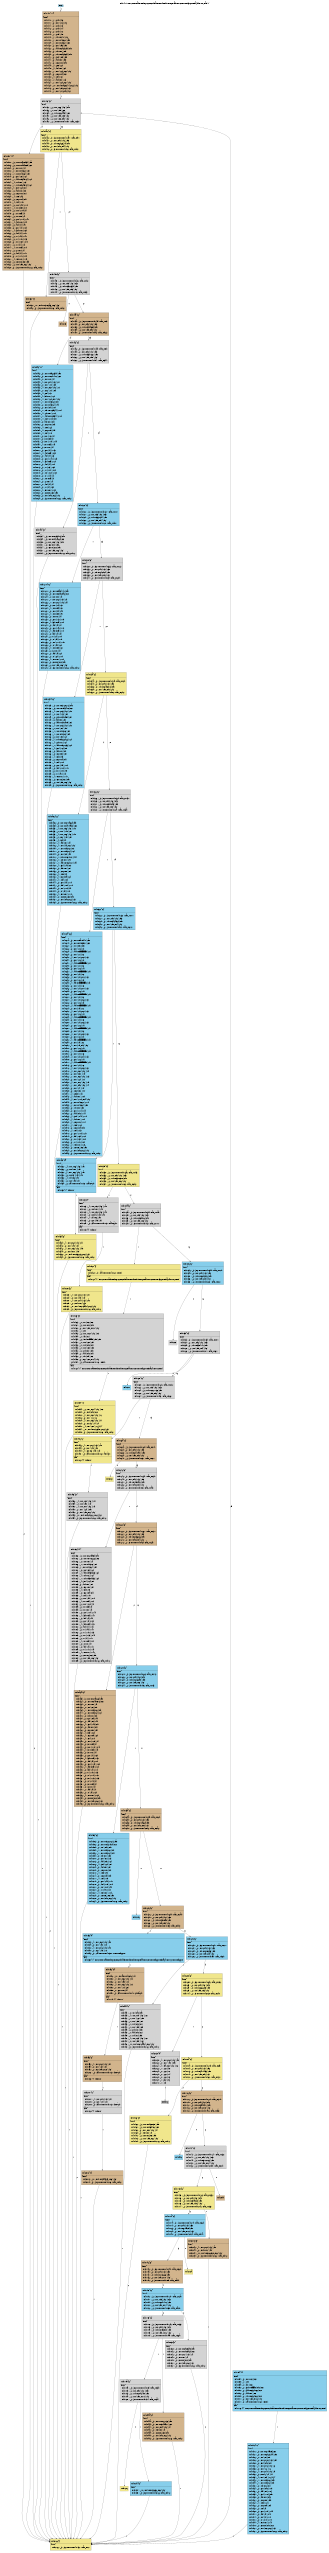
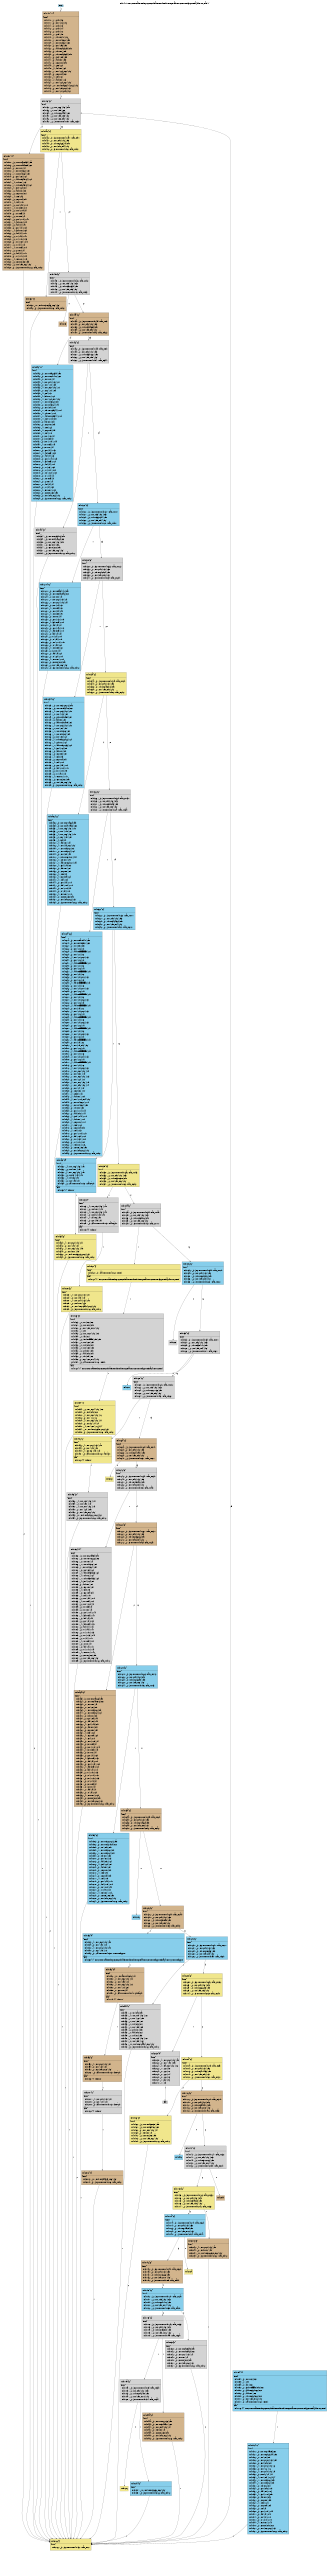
node "Desktop": label "Desktop" -> "Exit"
